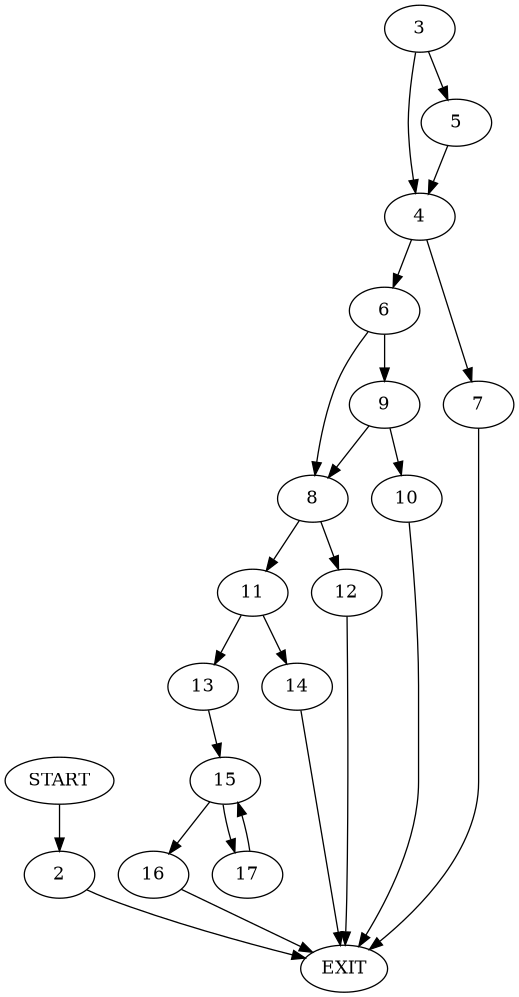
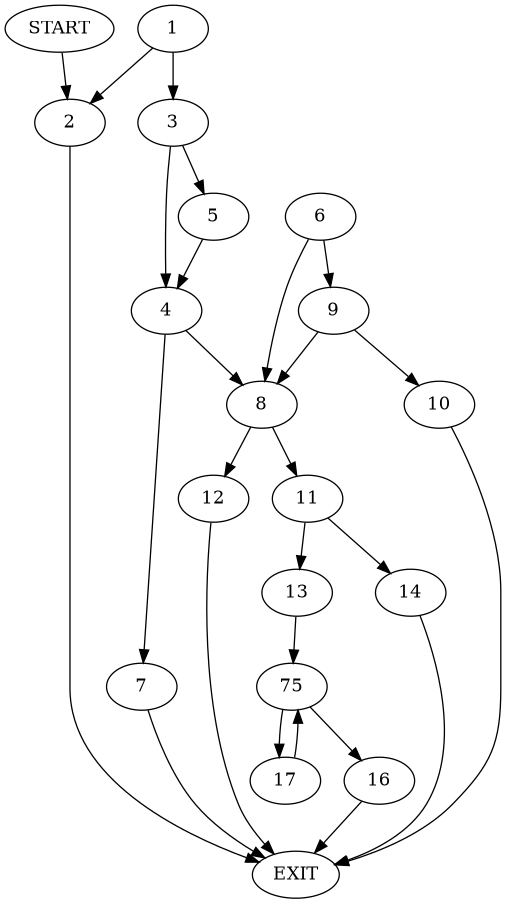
node "1": added
edge "4" -> "6": now "4" -> "8"
node "15": label "15" -> "75"
